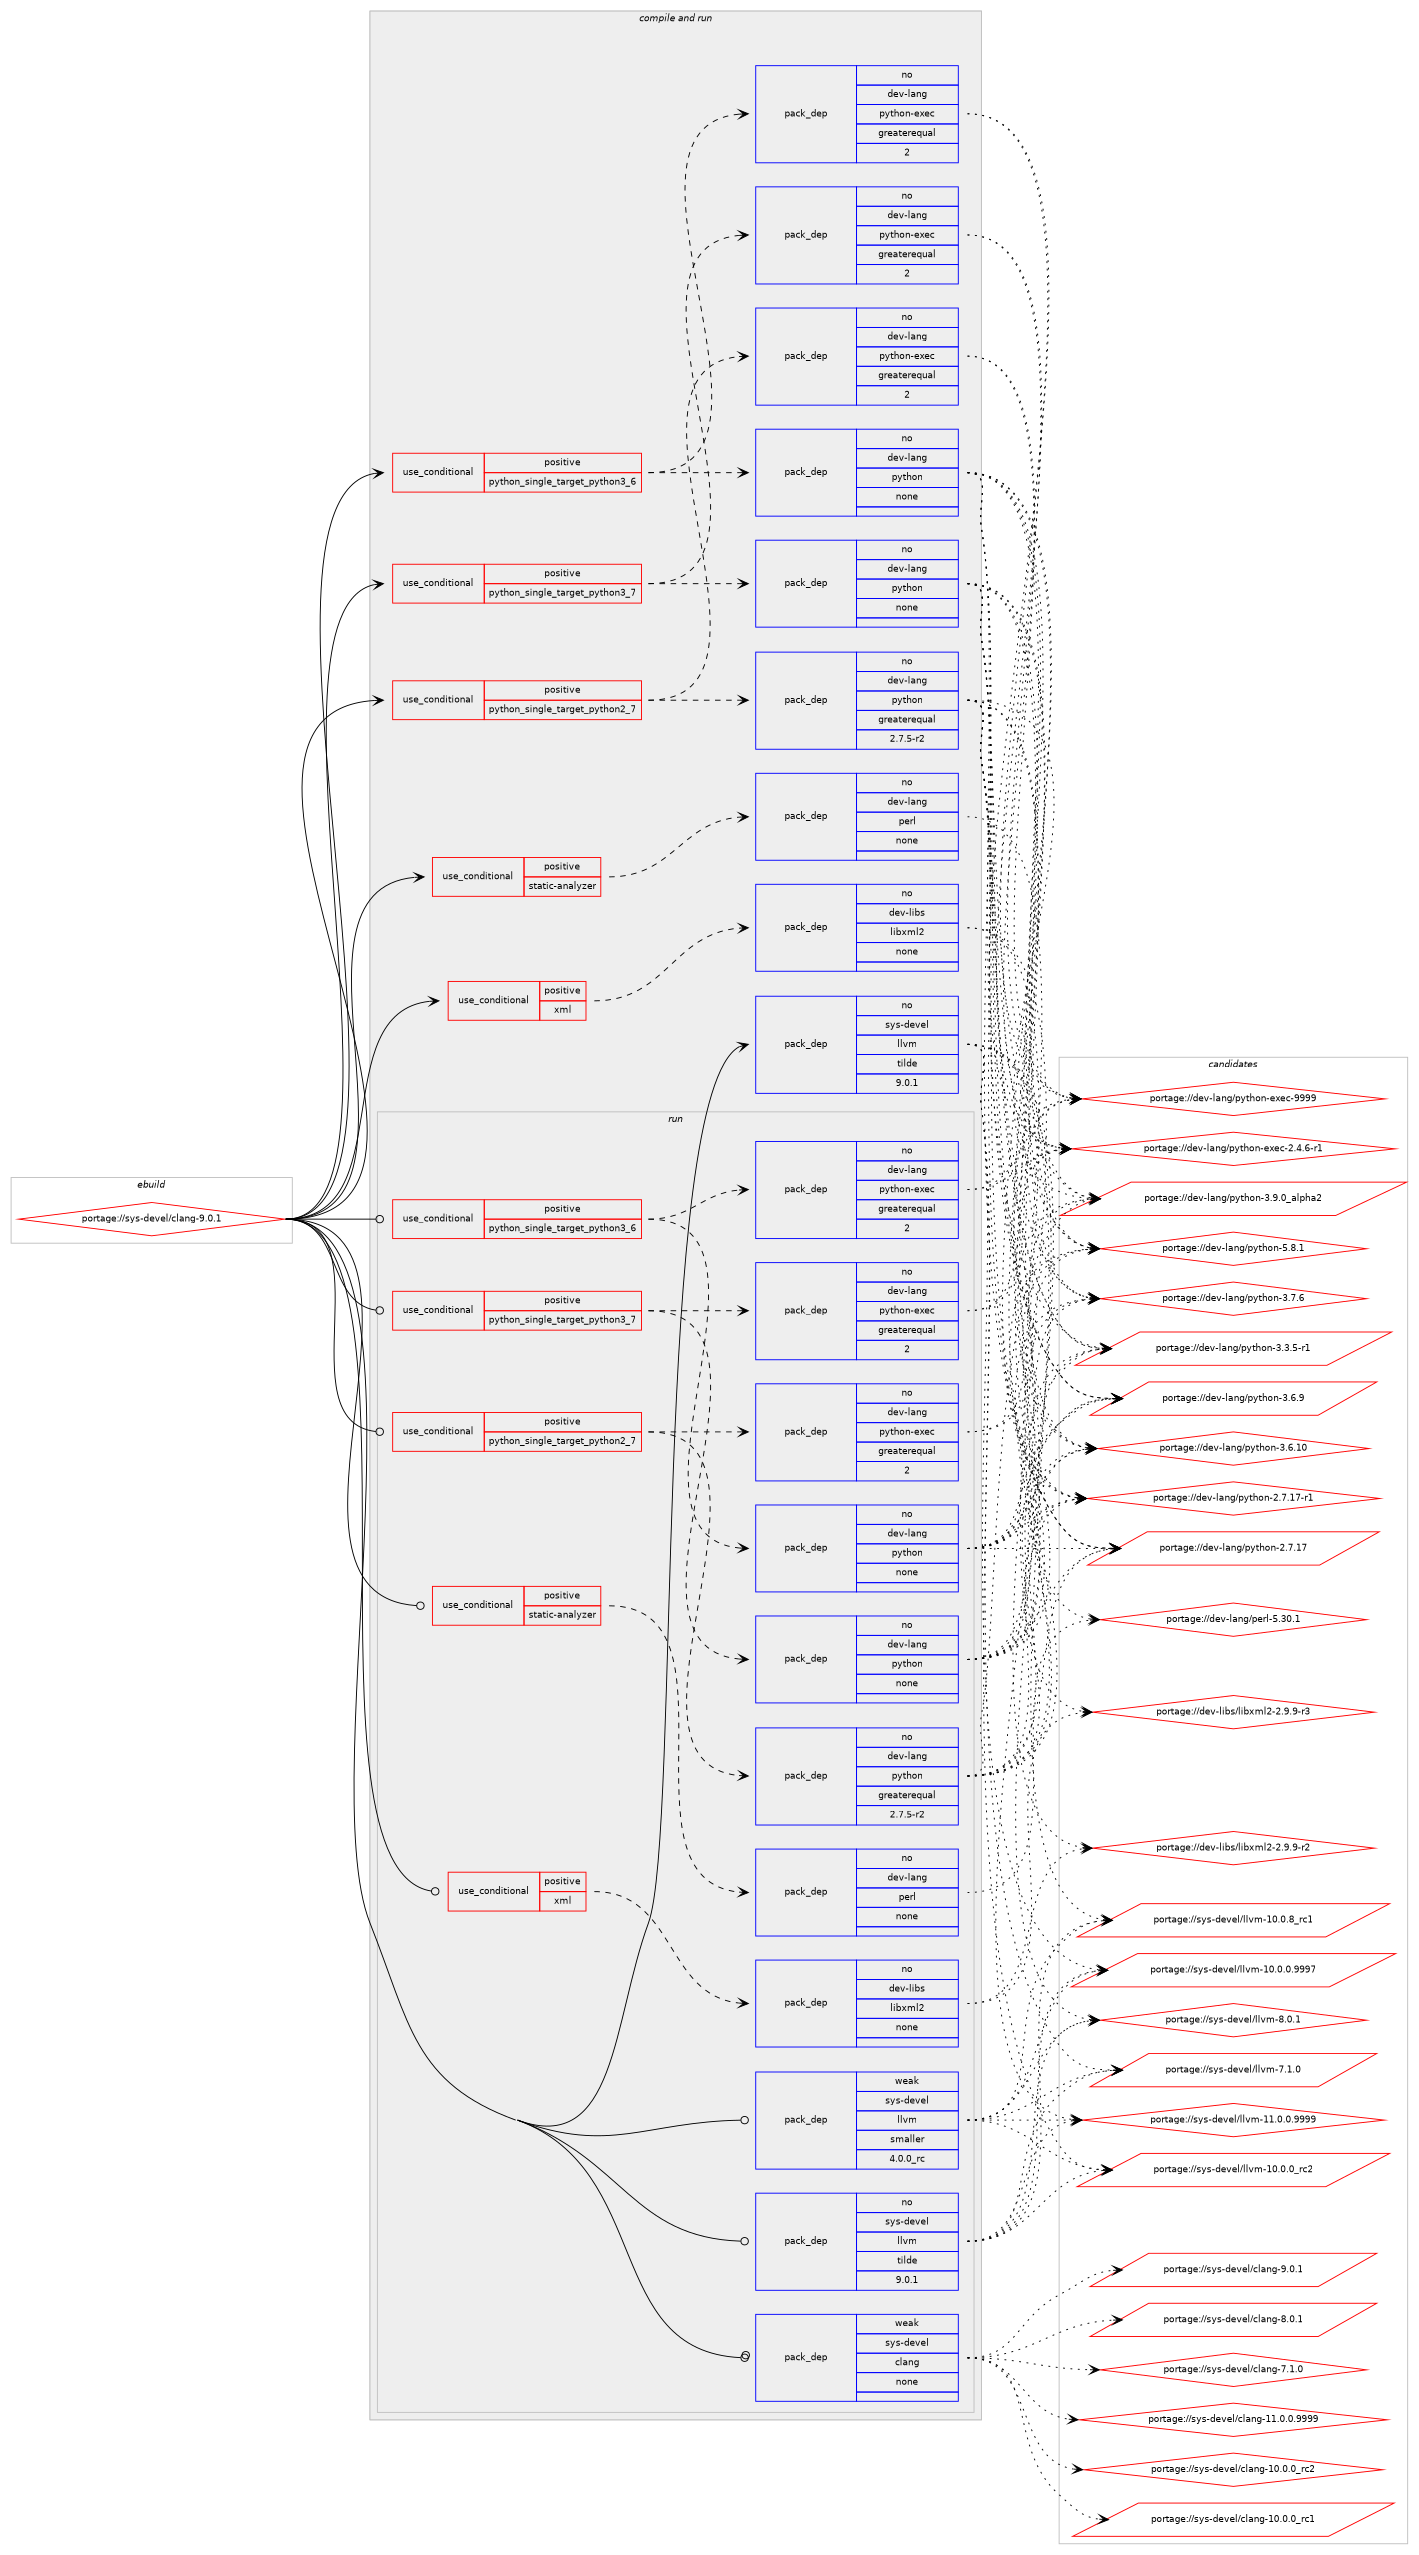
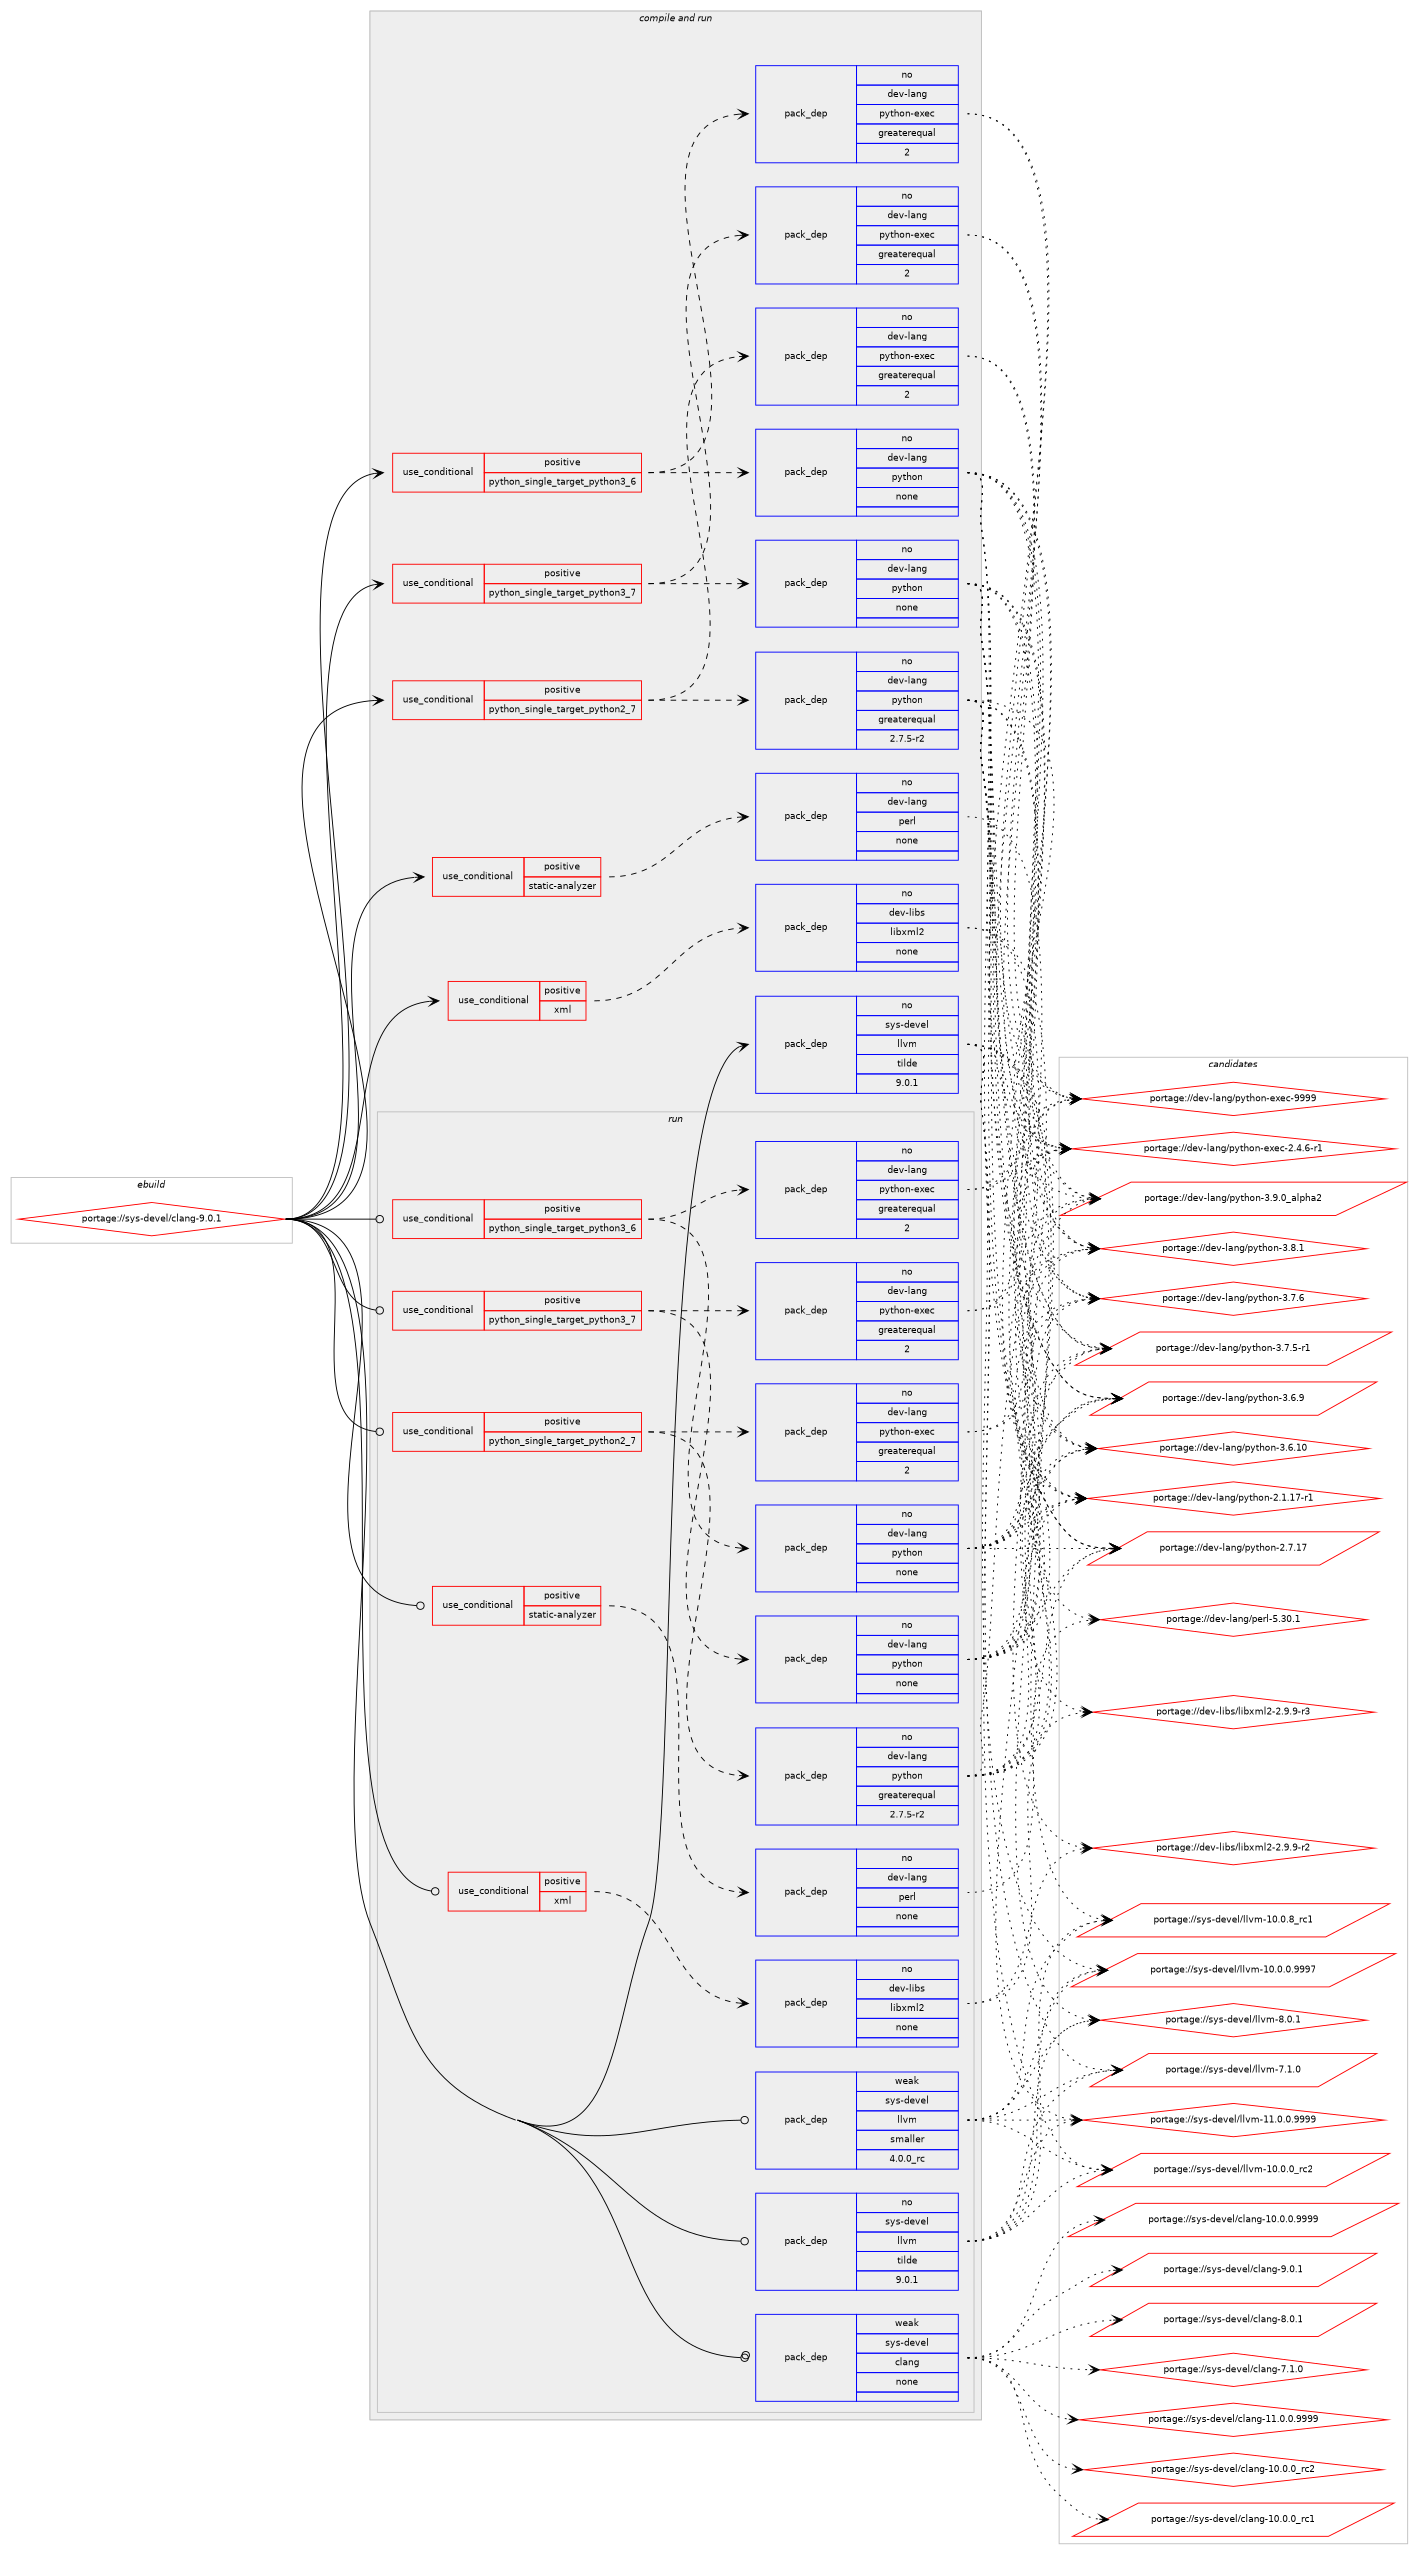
node "portage://dev-lang/python-5.8.1": label "portage://dev-lang/python-5.8.1" -> "portage://dev-lang/python-3.8.1"
node "portage://dev-lang/python-3.3.5-r1": label "portage://dev-lang/python-3.3.5-r1" -> "portage://dev-lang/python-3.7.5-r1"
node "portage://dev-lang/python-2.7.17-r1": label "portage://dev-lang/python-2.7.17-r1" -> "portage://dev-lang/python-2.1.17-r1"
node "portage://sys-devel/clang-10.0.0.9999": added
